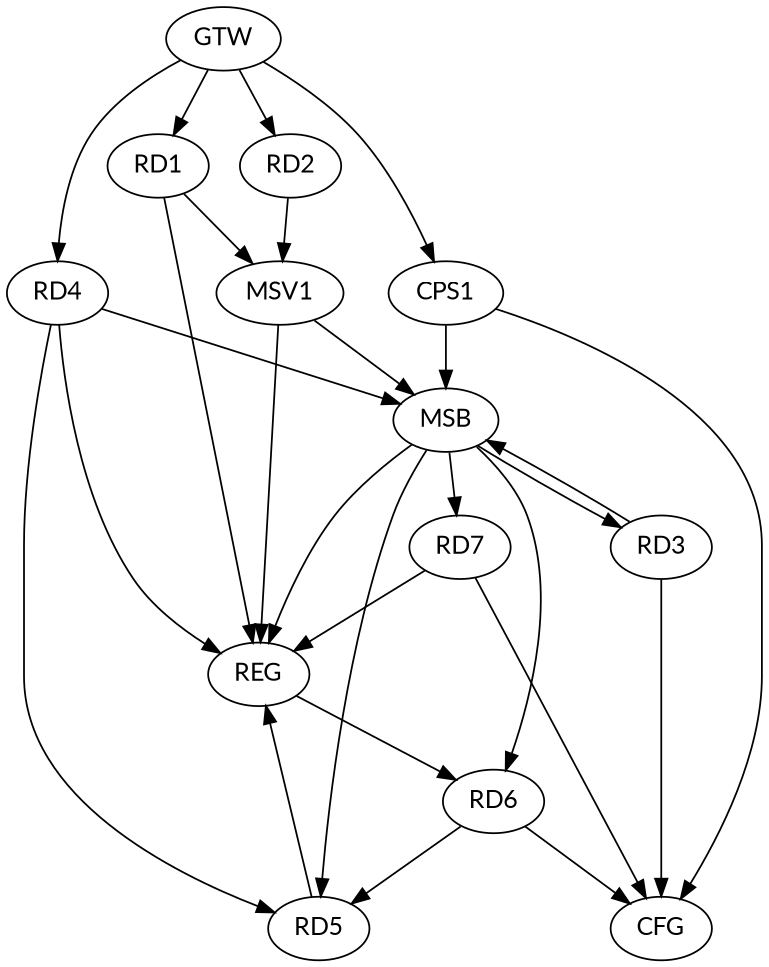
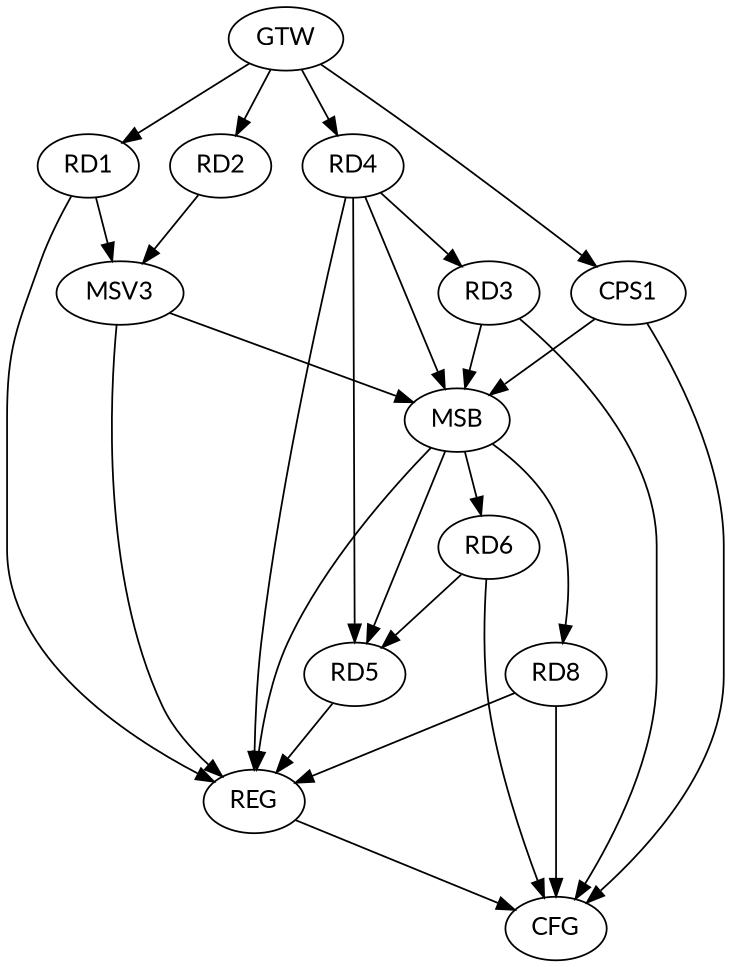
node "MSV1": label "MSV1" -> "MSV3"
edge "MSB" -> "RD3": now "RD4" -> "RD3"
node "RD7": label "RD7" -> "RD8"
edge "REG" -> "RD6": now "REG" -> "CFG"
